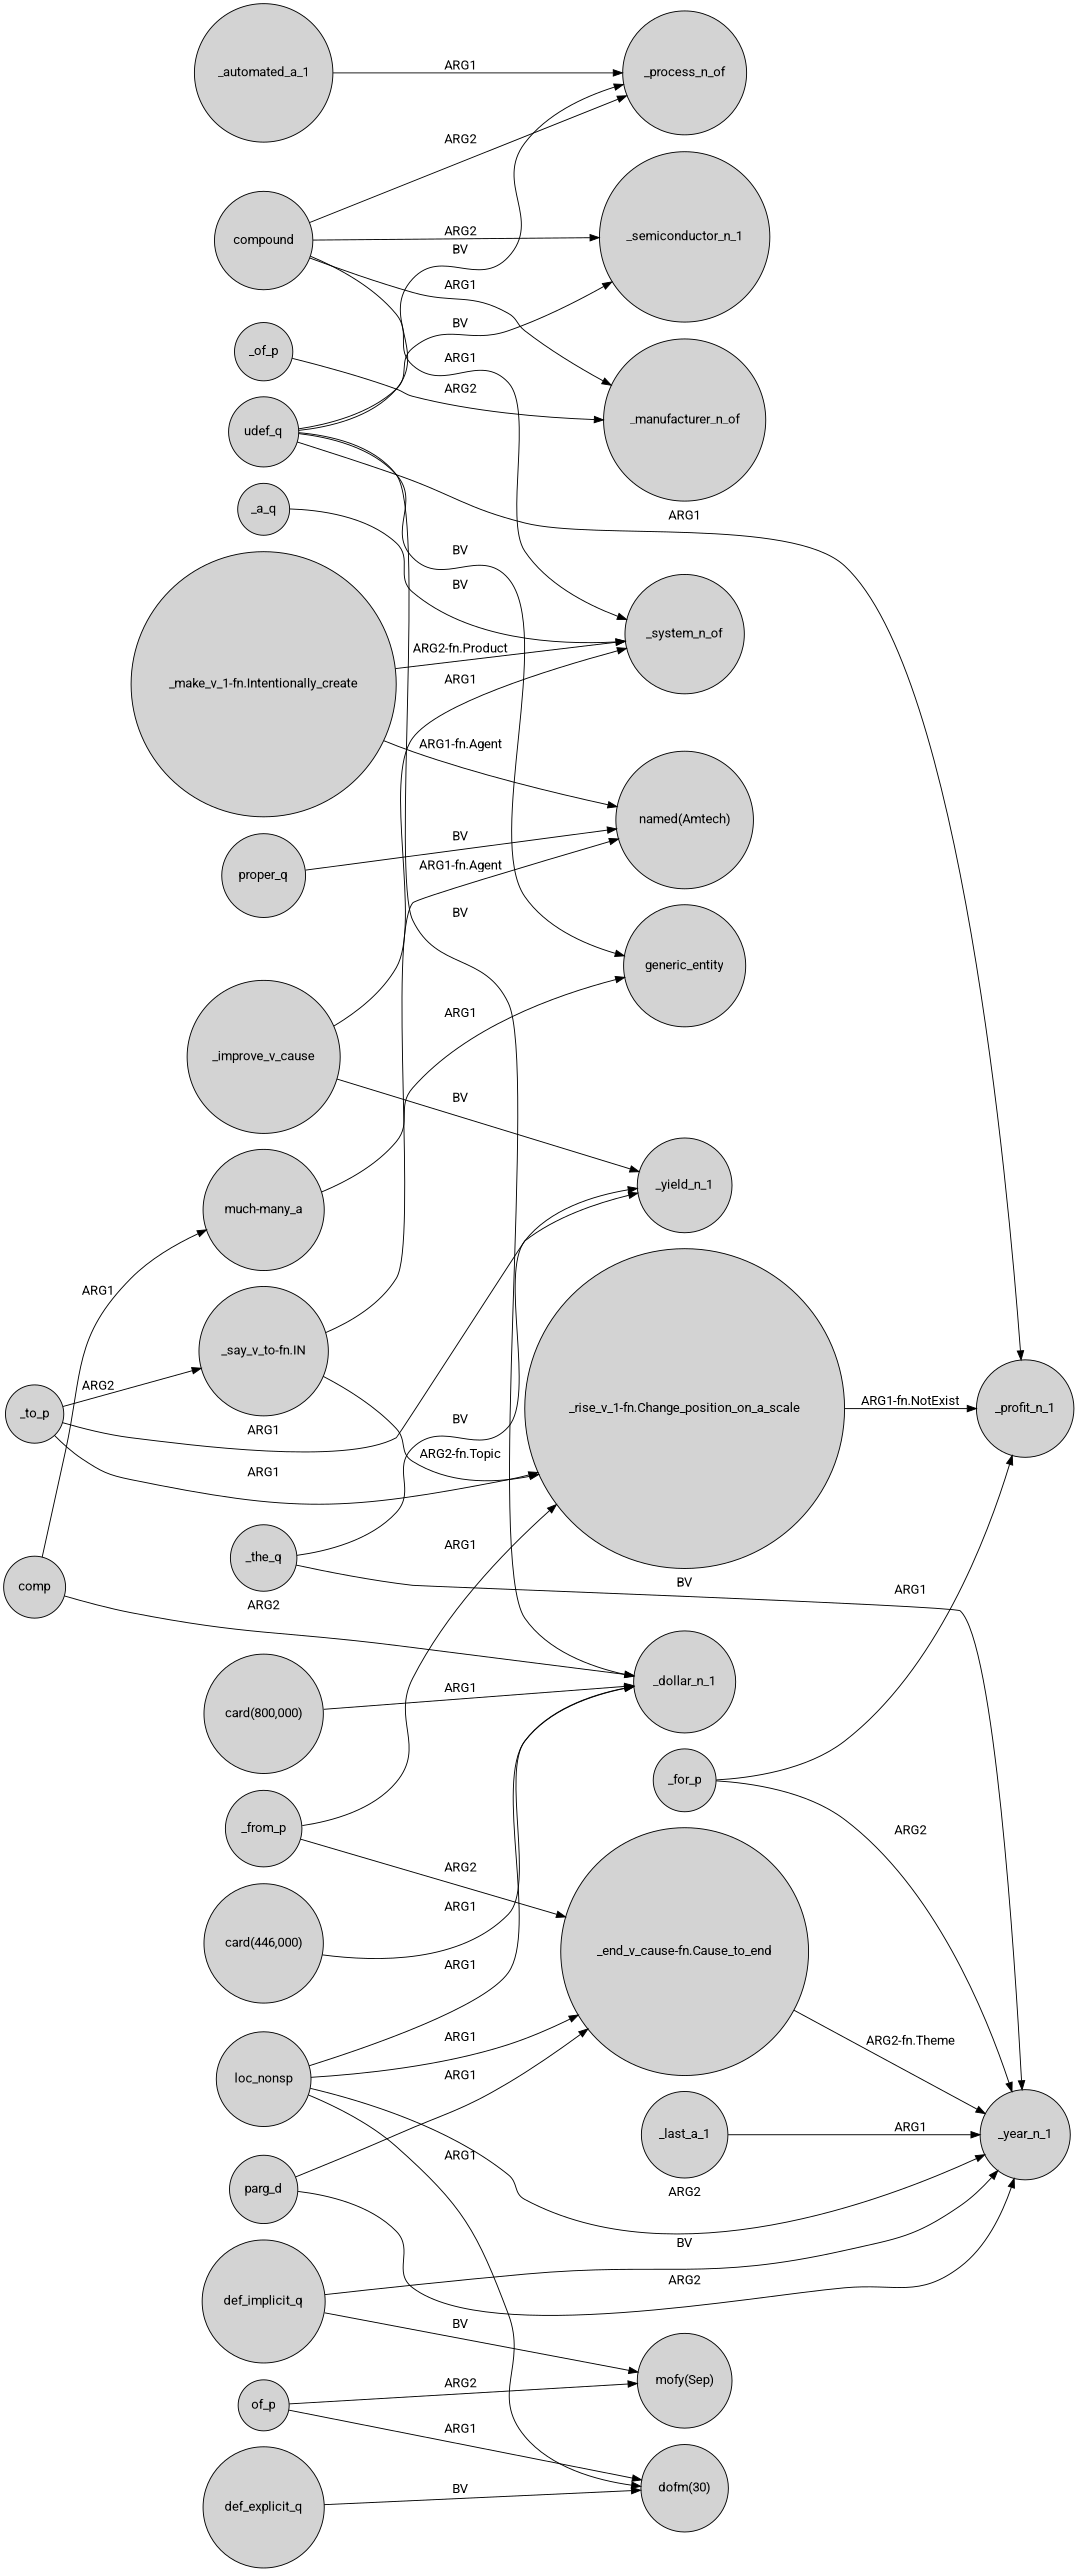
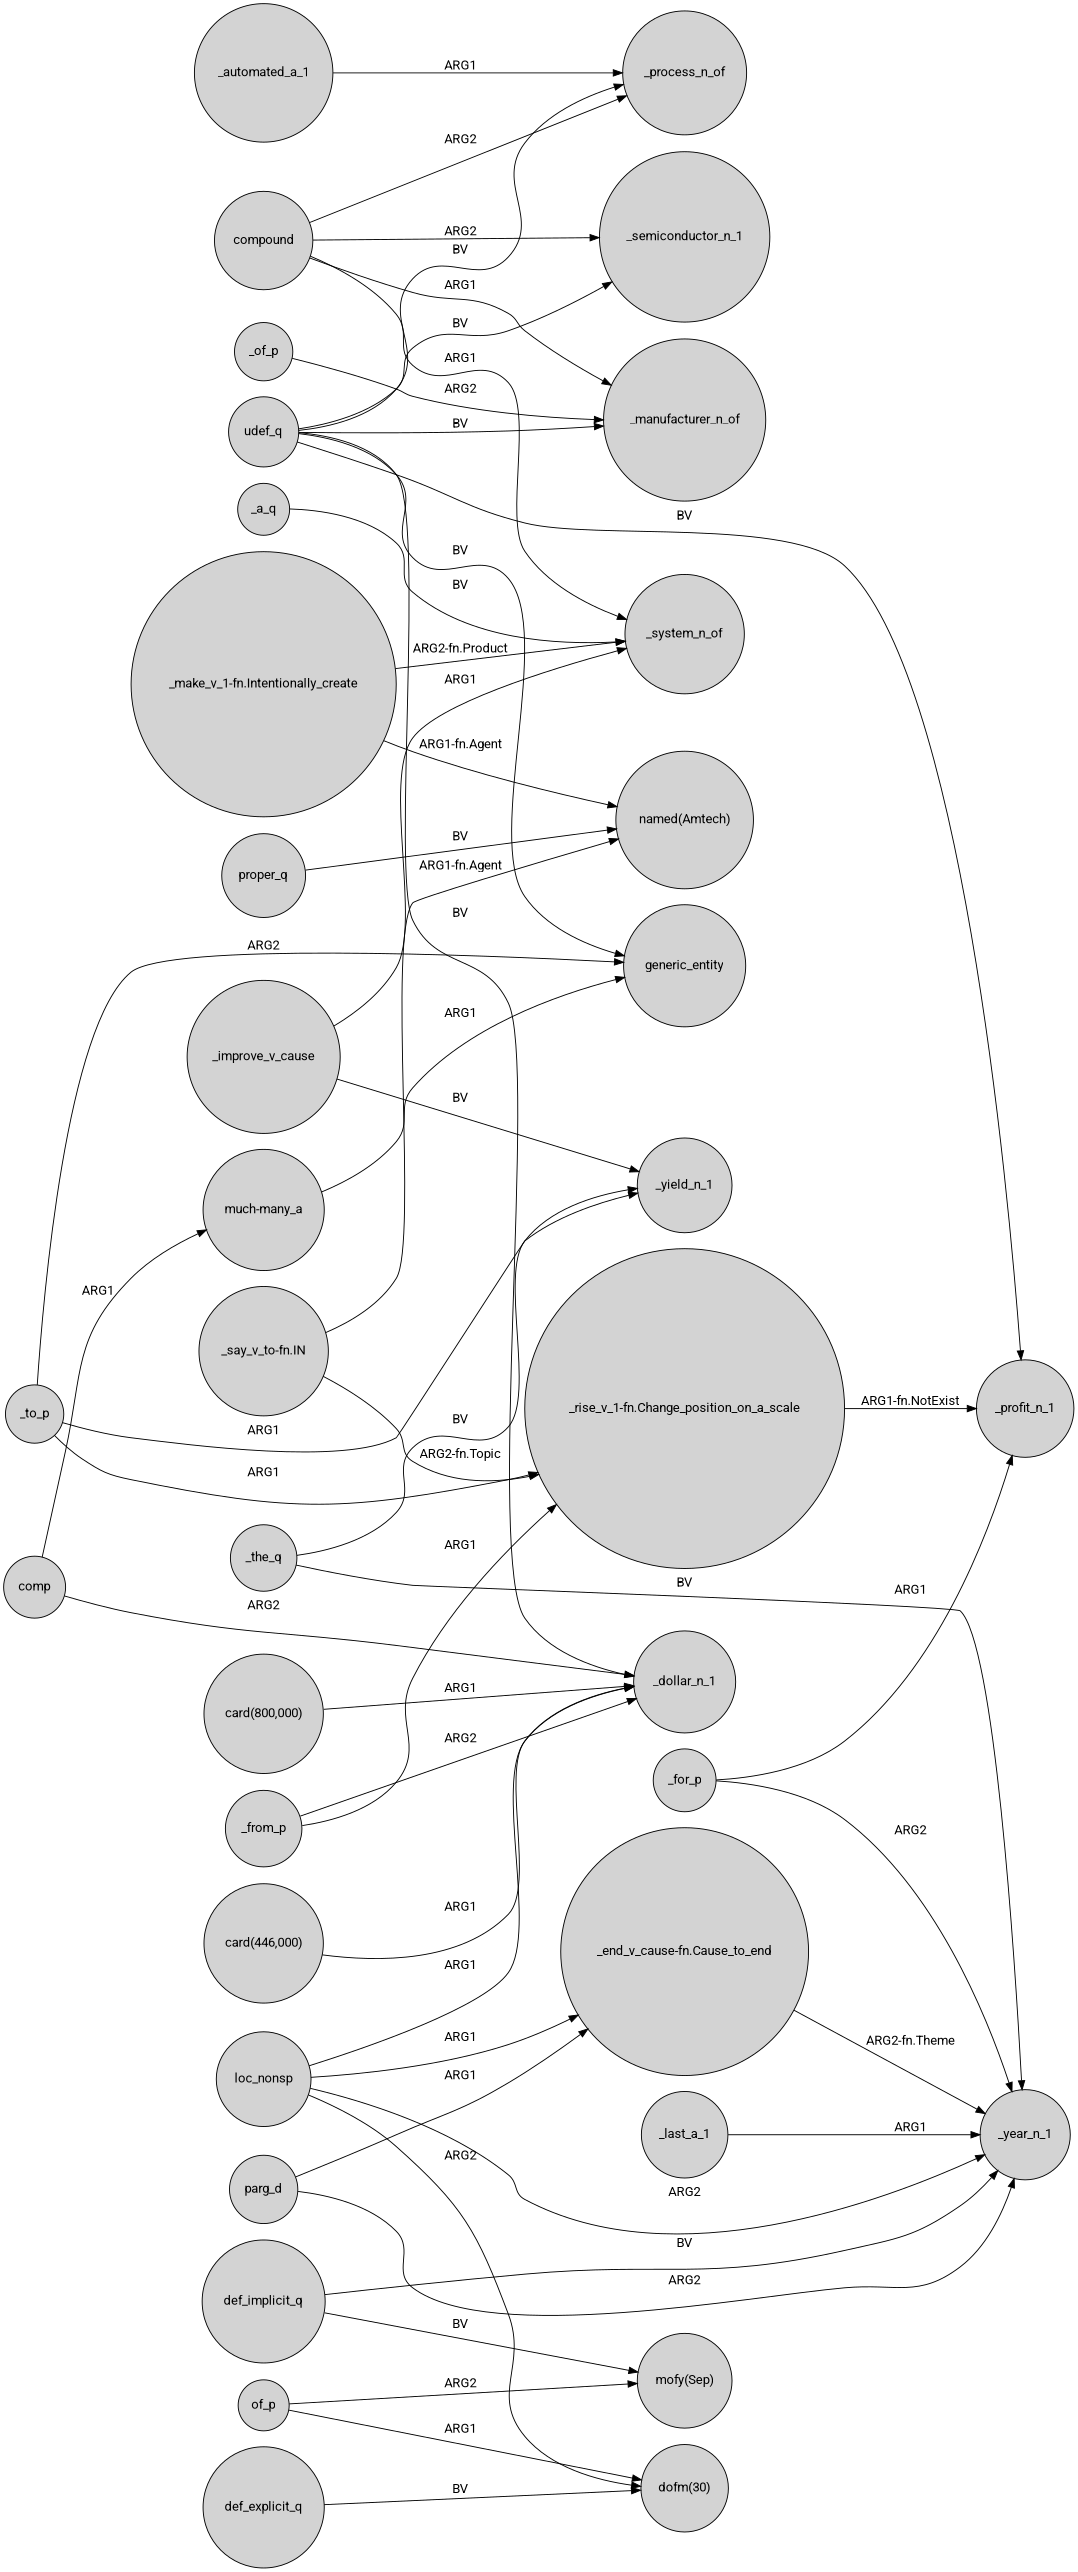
edge "udef_q" -> "_manufacturer_n_of": added, label "BV"
edge "udef_q" -> "_profit_n_1": label "ARG1" -> "BV"
edge "_to_p" -> "_say_v_to-fn.IN": now "_to_p" -> "generic_entity"
edge "_from_p" -> "_end_v_cause-fn.Cause_to_end": now "_from_p" -> "_dollar_n_1"
edge "loc_nonsp" -> "dofm(30)": label "ARG1" -> "ARG2"
